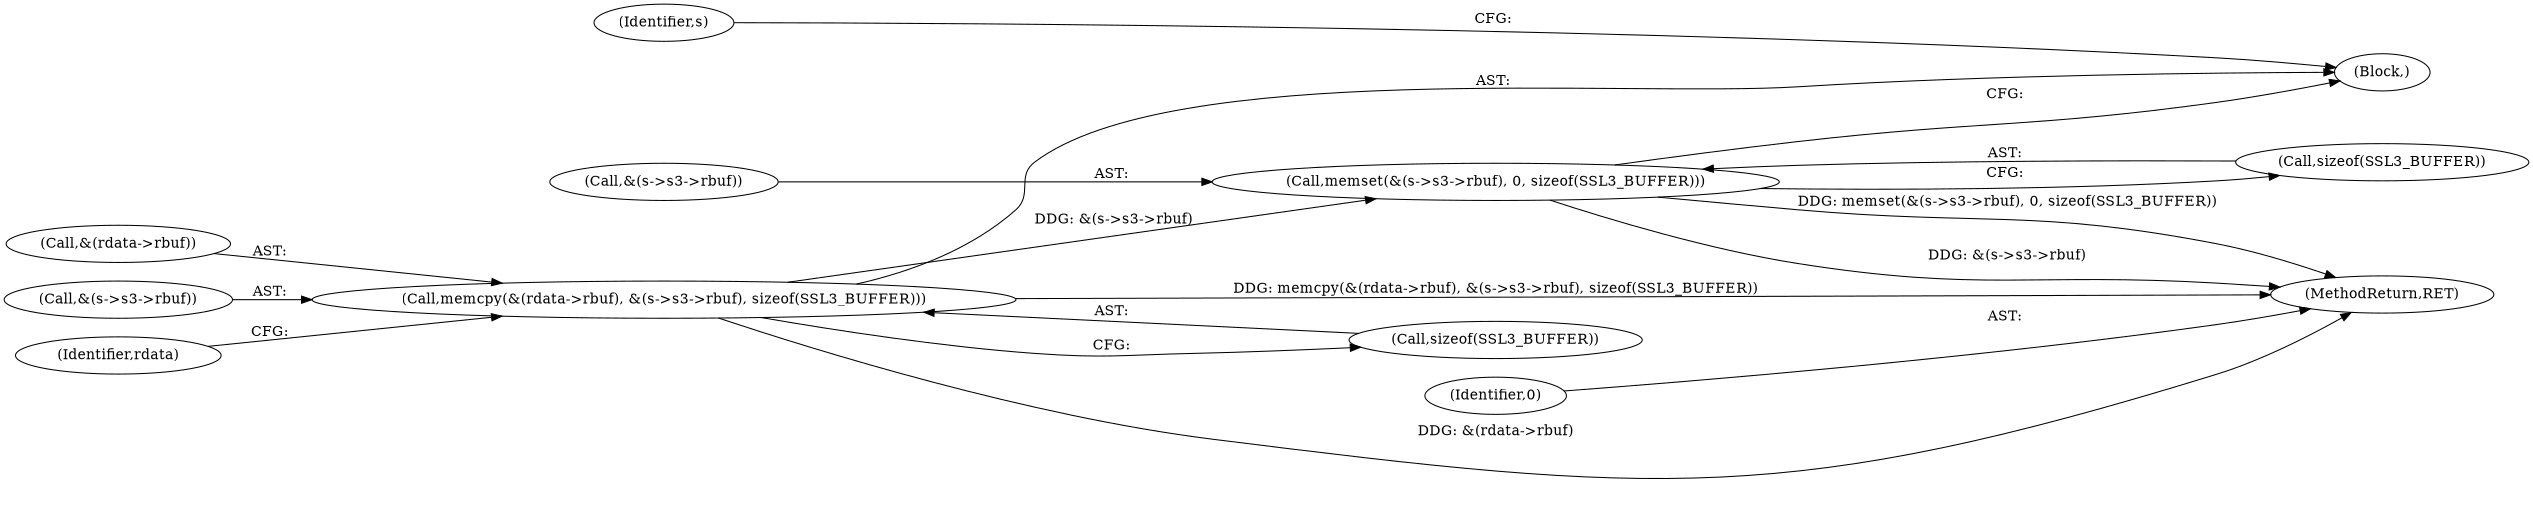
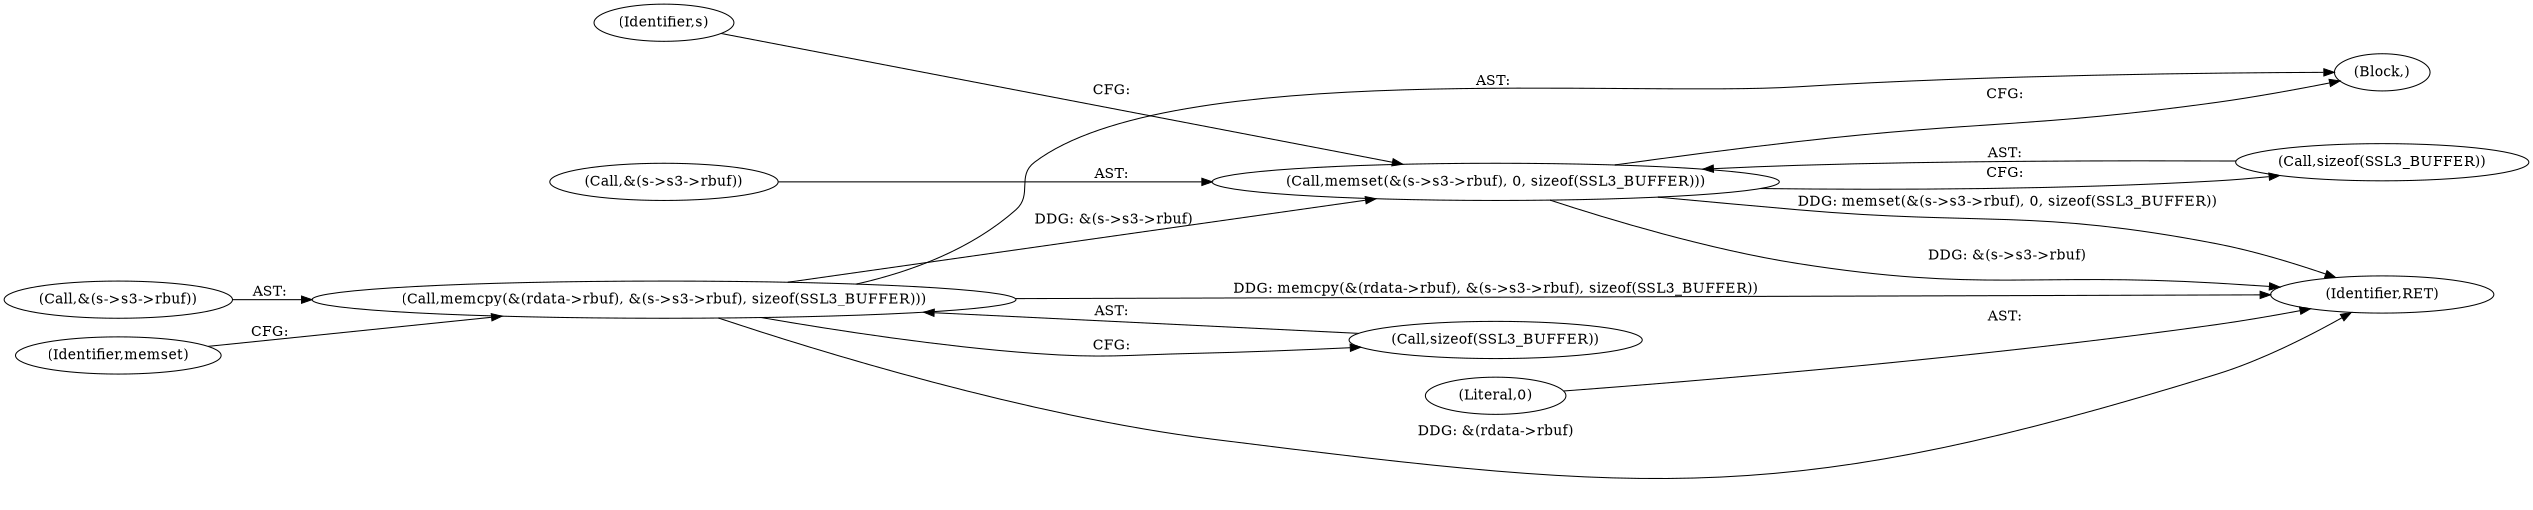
edge "(Identifier,s)" -> "(Block,)": now "(Identifier,s)" -> "(Call,memset(&(s->s3->rbuf), 0, sizeof(SSL3_BUFFER)))"
node "(Call,&(rdata->rbuf))": removed
node "(MethodReturn,RET)": label "(MethodReturn,RET)" -> "(Identifier,RET)"
node "(Identifier,rdata)": label "(Identifier,rdata)" -> "(Identifier,memset)"
node "(Identifier,0)": label "(Identifier,0)" -> "(Literal,0)"
